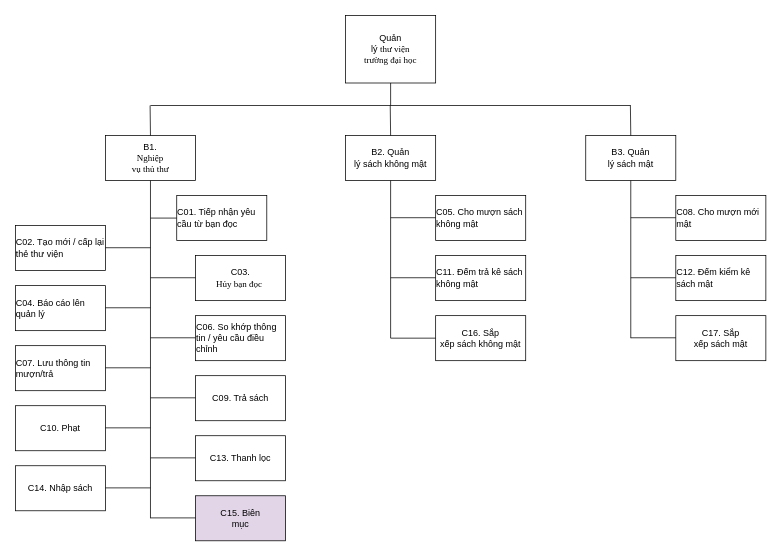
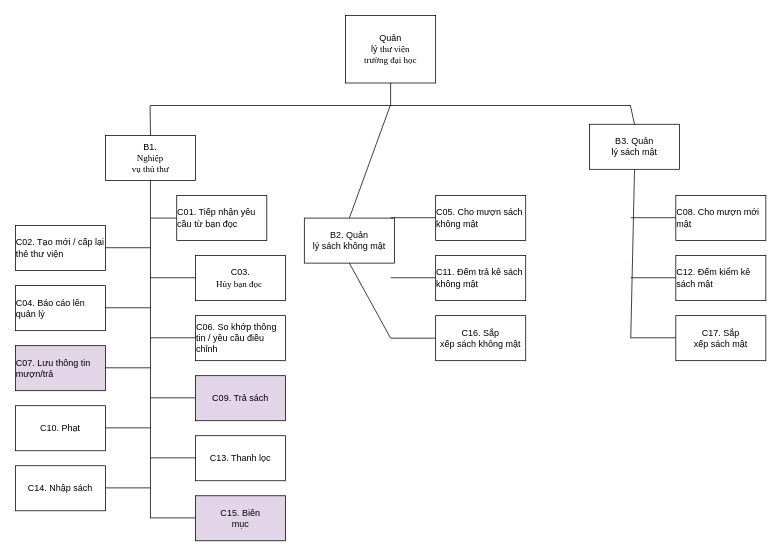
node "B2. Quản lý sách không mật": moved (390, 158) -> (349, 240)
node "B3. Quản lý sách mật": moved (630, 158) -> (634, 147)
node "C07. Lưu thông tin mượn/trả": fillcolor #ffffff -> #e1d5e7
node "C09. Trả sách": fillcolor #ffffff -> #e1d5e7
